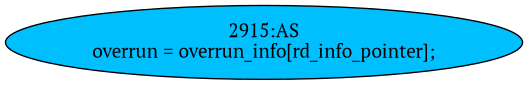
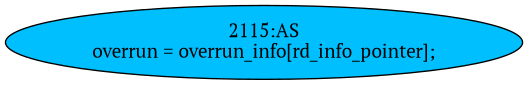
node "2915:AS overrun = overrun_info[rd_info_pointer];": label "2915:AS overrun = overrun_info[rd_info_pointer];" -> "2115:AS overrun = overrun_info[rd_info_pointer];"
